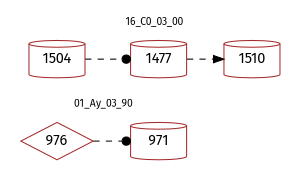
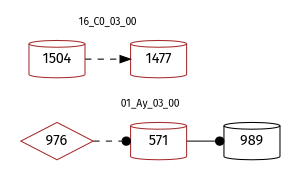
edge "1504" -> "1477": arrowhead dot -> normal
node "1510": removed
cluster "01_Ay_03_90": label "01_Ay_03_90" -> "01_Ay_03_00"
node "971": label "971" -> "571"
node "989": added
